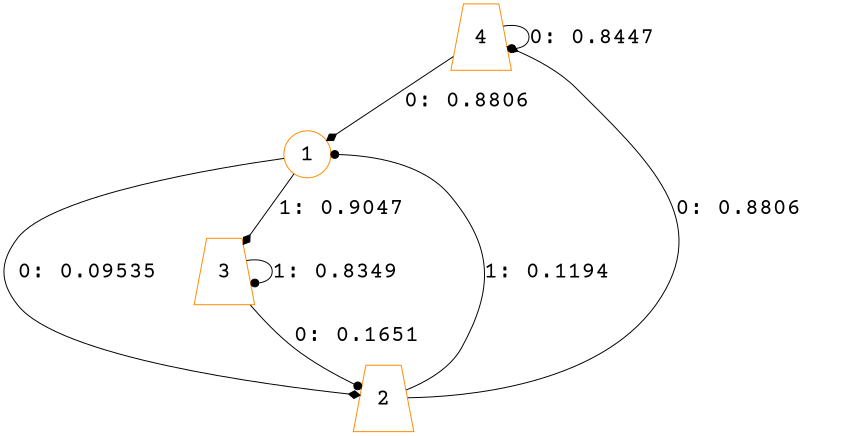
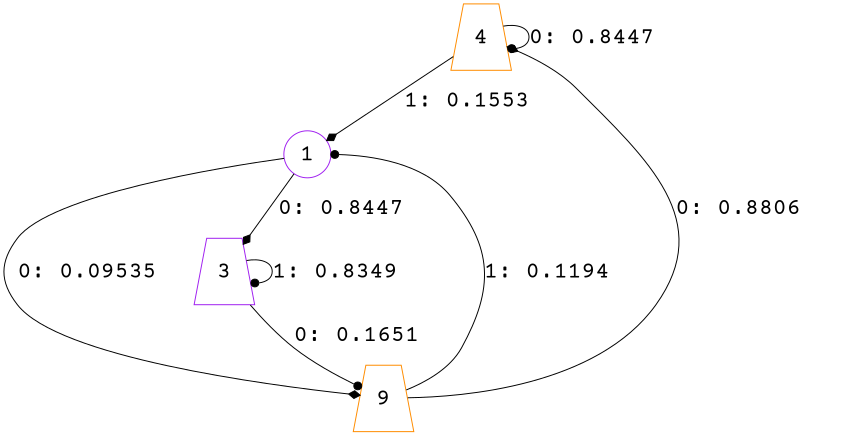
edge "4" -> "1": label "0: 0.8806   " -> "1: 0.1553   "
node "1": color darkorange -> purple
edge "1" -> "3": label "1: 0.9047   " -> "0: 0.8447   "
node "3": color darkorange -> purple
node "2": label "2" -> "9"
